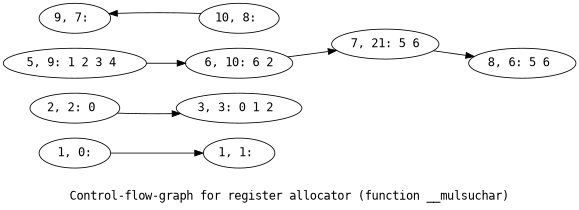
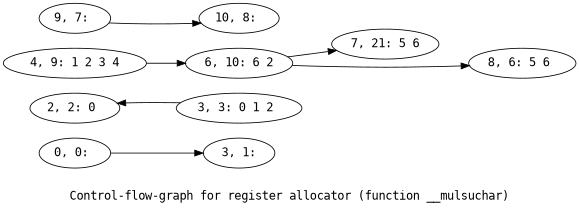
edge "10, 8:" -> "9, 7:": reversed
edge "7, 21: 5 6" -> "8, 6: 5 6": now "6, 10: 6 2" -> "8, 6: 5 6"
node "5, 9: 1 2 3 4": label "5, 9: 1 2 3 4" -> "4, 9: 1 2 3 4"
edge "2, 2: 0" -> "3, 3: 0 1 2": reversed
node "1, 0:": label "1, 0:" -> "0, 0:"
node "1, 1:": label "1, 1:" -> "3, 1:"
